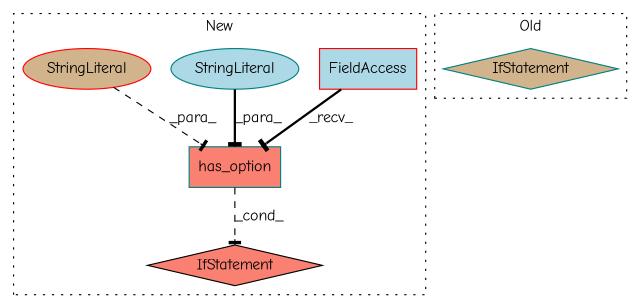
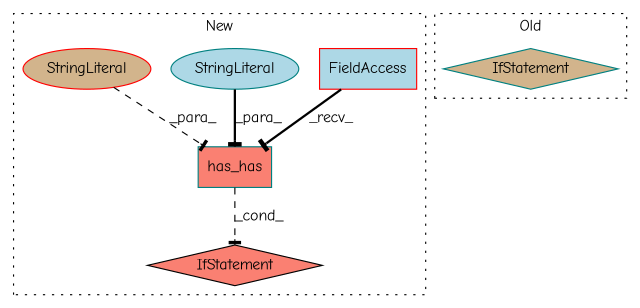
node "has_option": label "has_option" -> "has_has"
